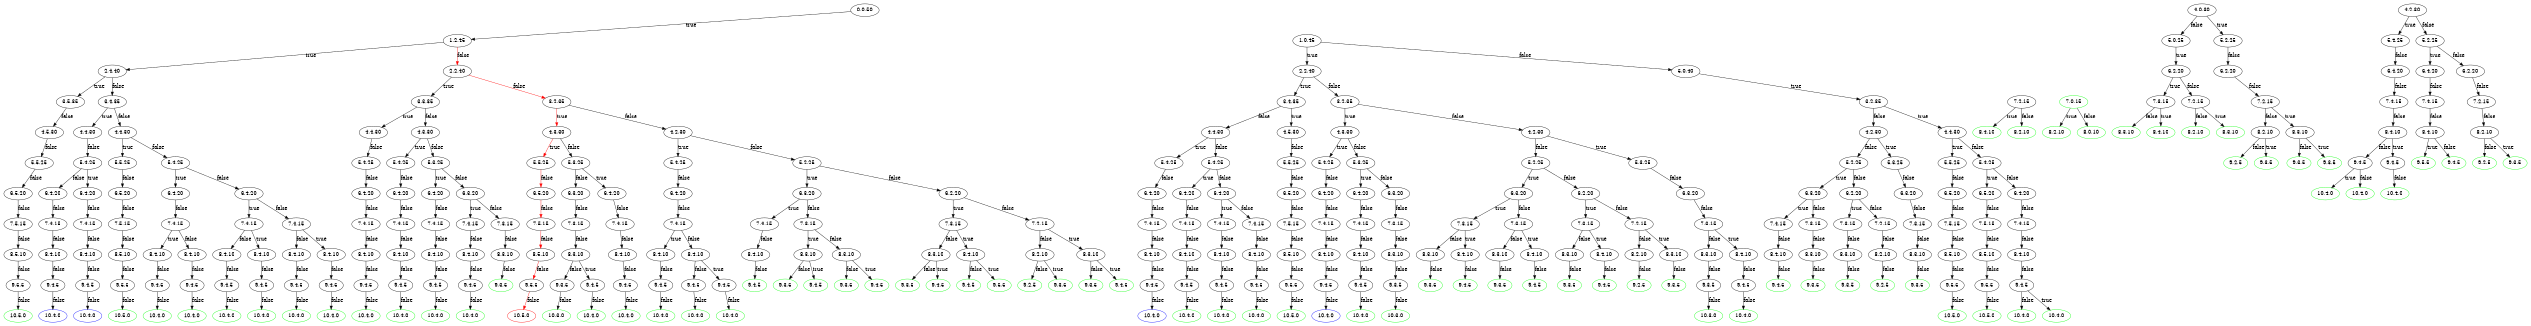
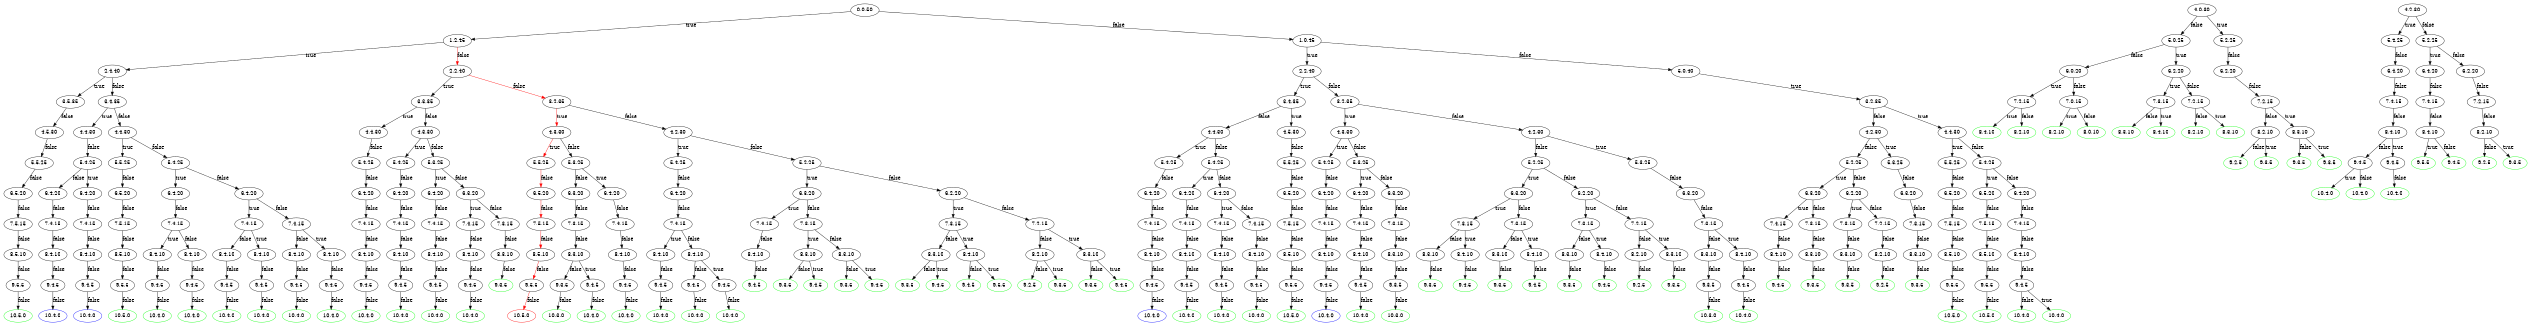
edge "0,0,50" -> "1,0,45": added, label "false"
node "6,0,20": added
node "7,0,15": color green -> black
